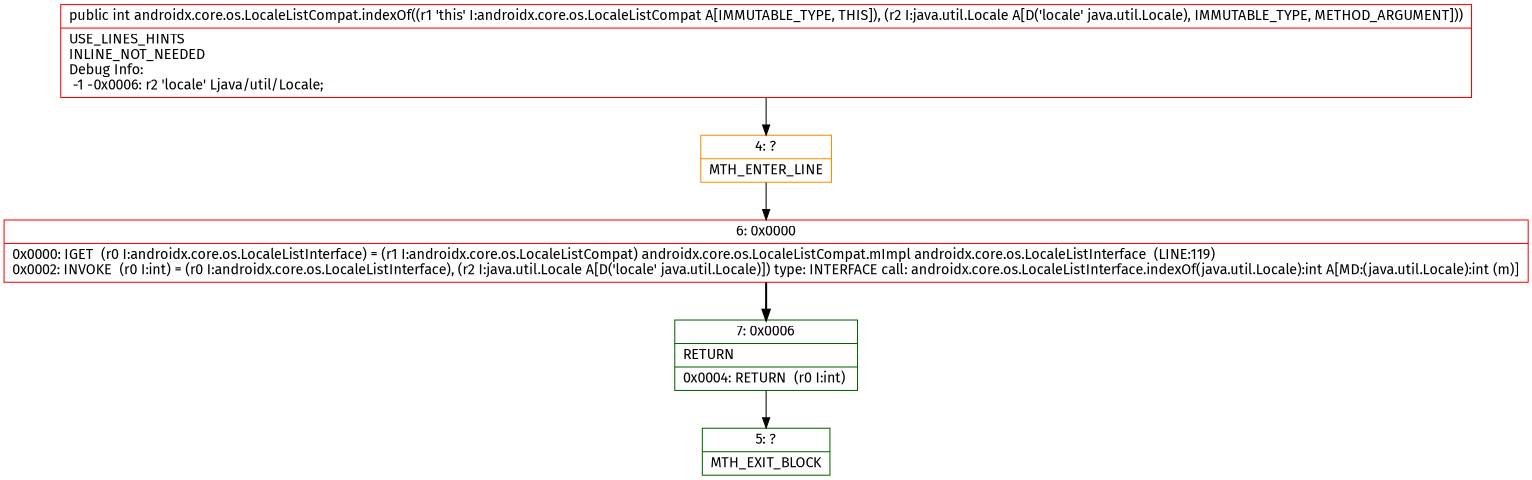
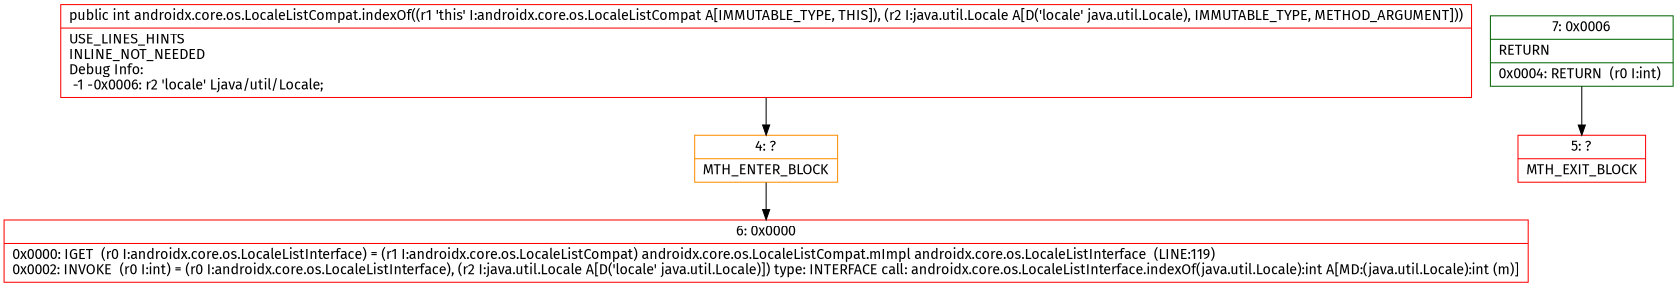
node "4: ?": text "MTH_ENTER_LINE" -> "MTH_ENTER_BLOCK"
edge "6: 0x0000" -> "7: 0x0006": removed
node "5: ?": color darkgreen -> red
